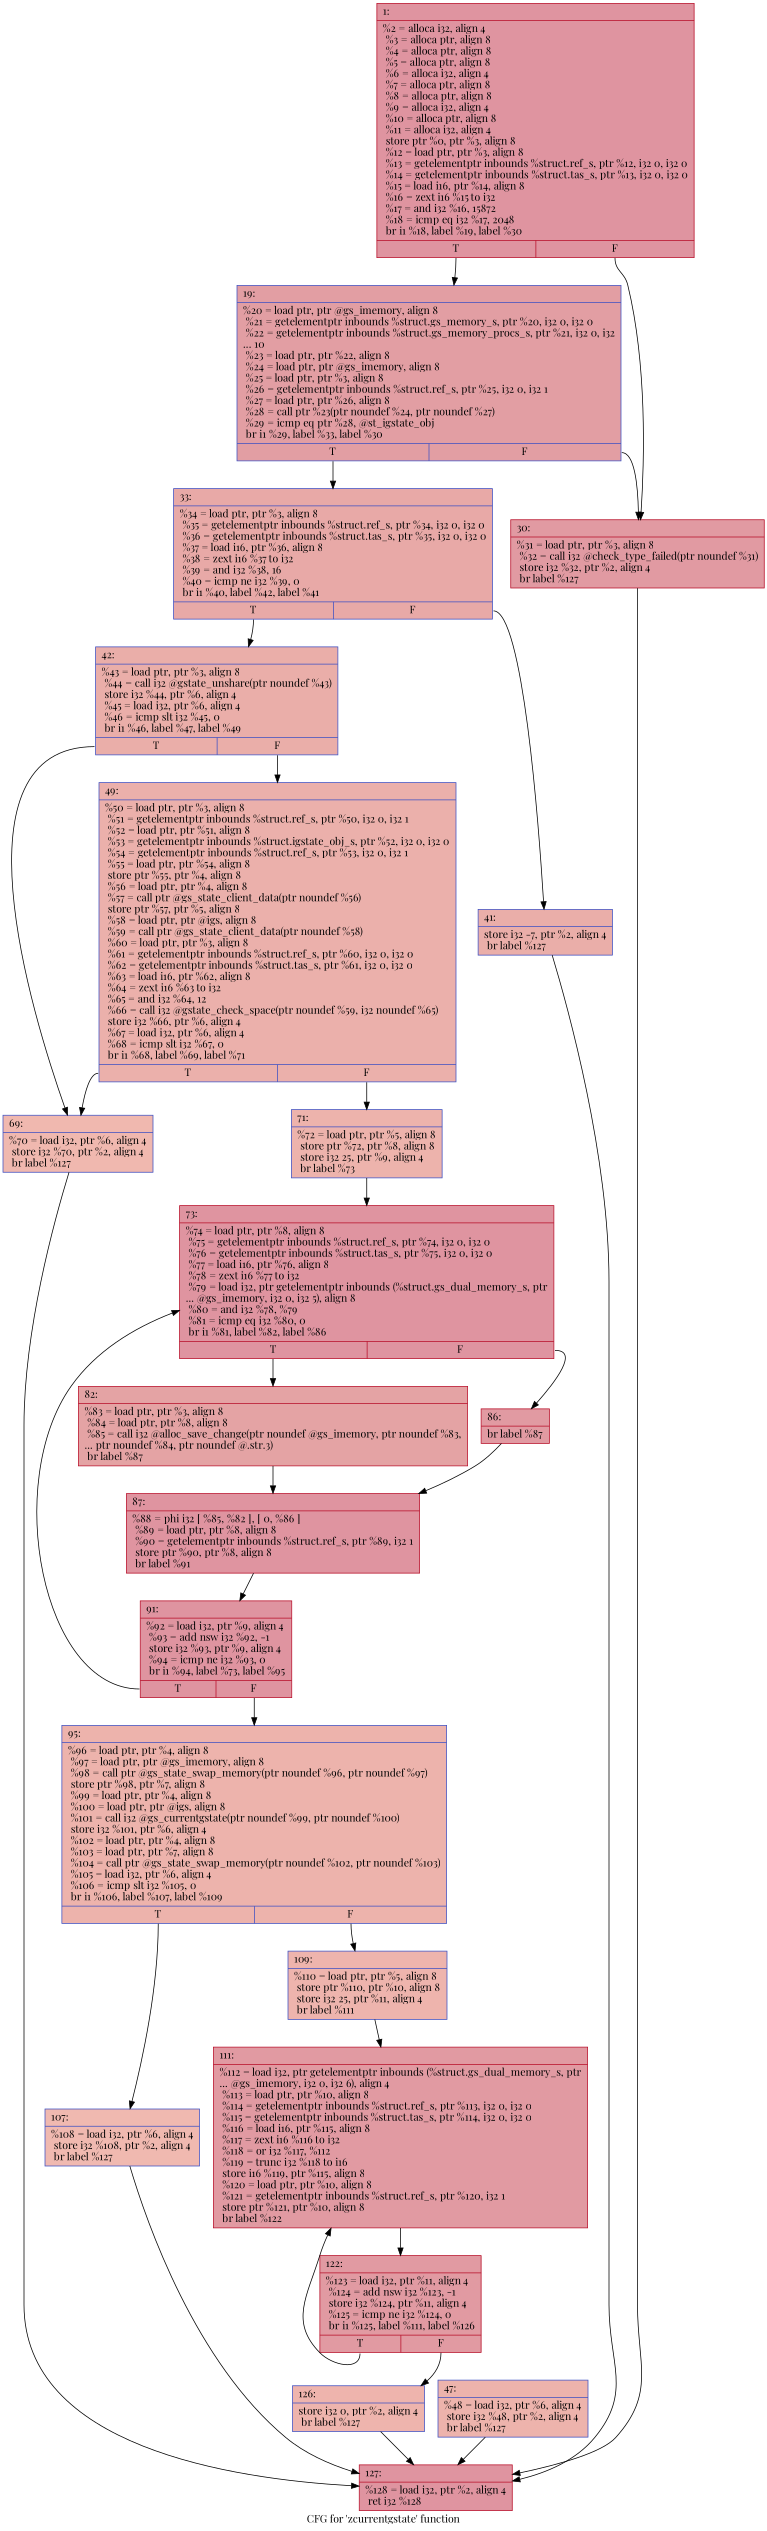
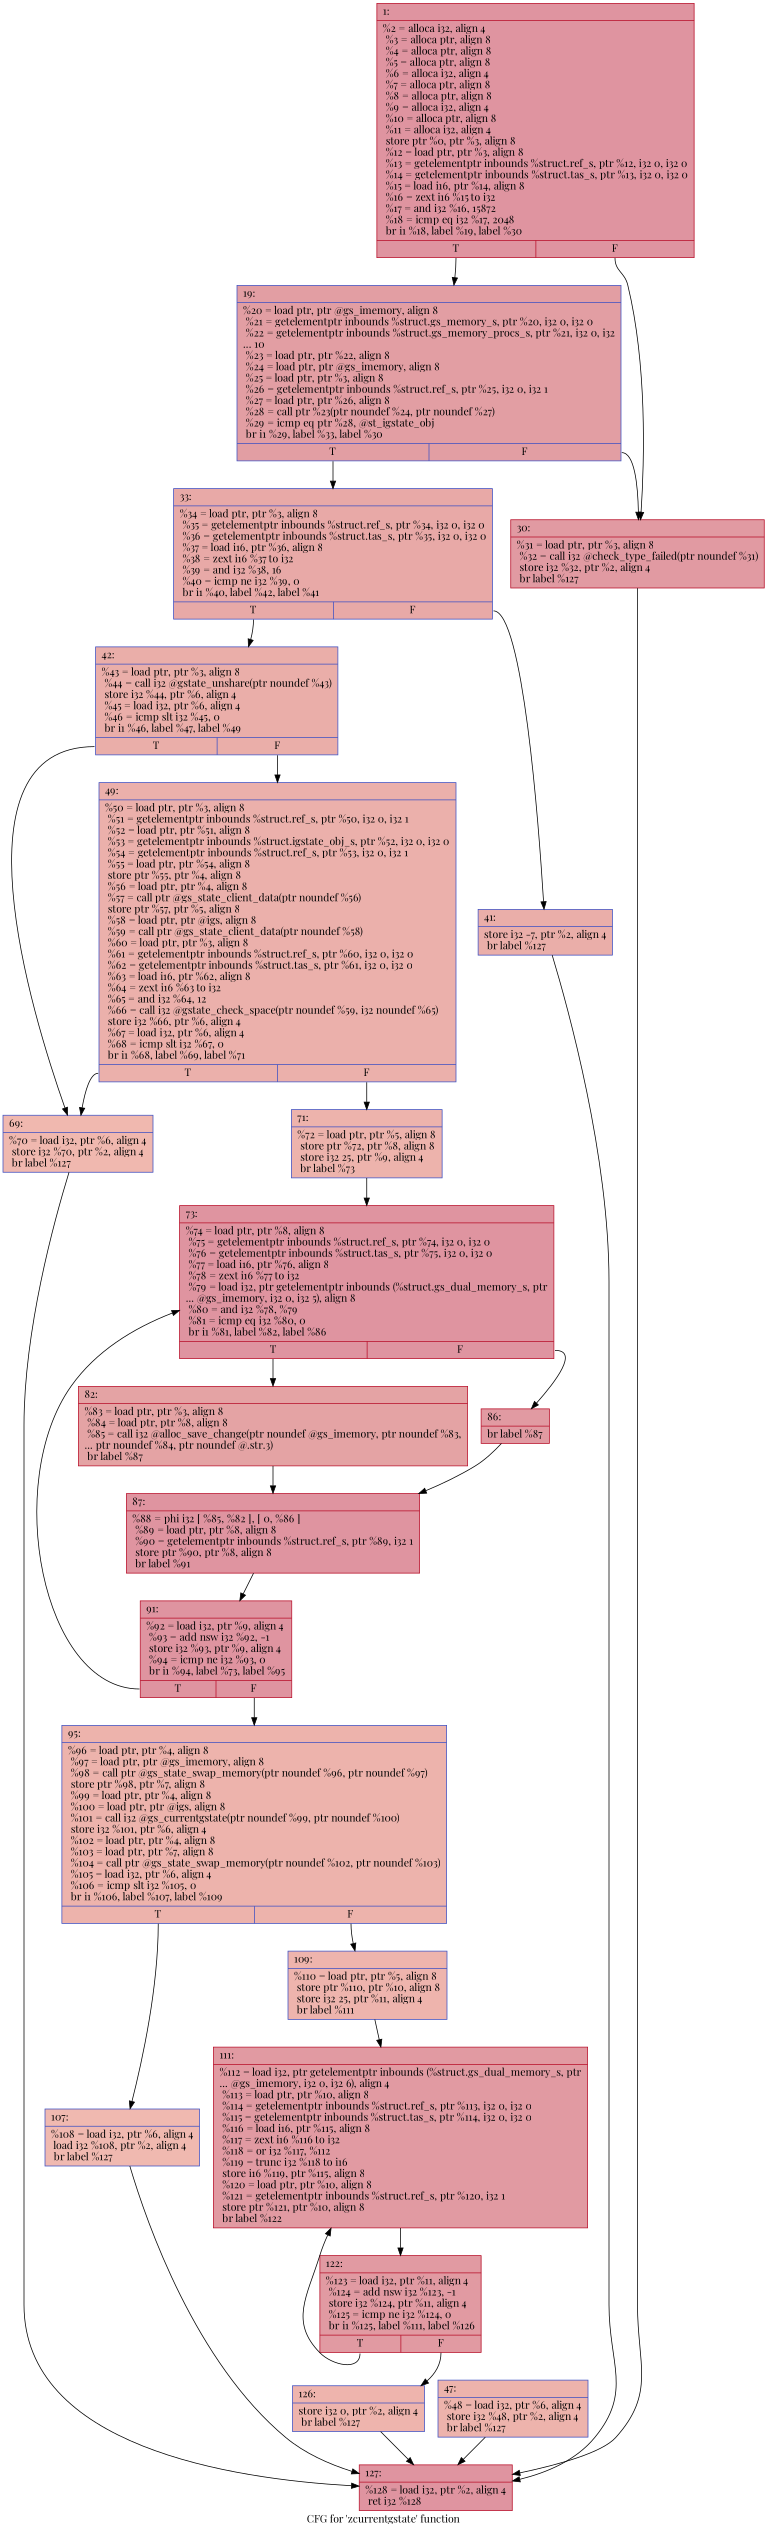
node "107:": text "store i32 %108, ptr %2, align 4" -> "load i32 %108, ptr %2, align 4"
